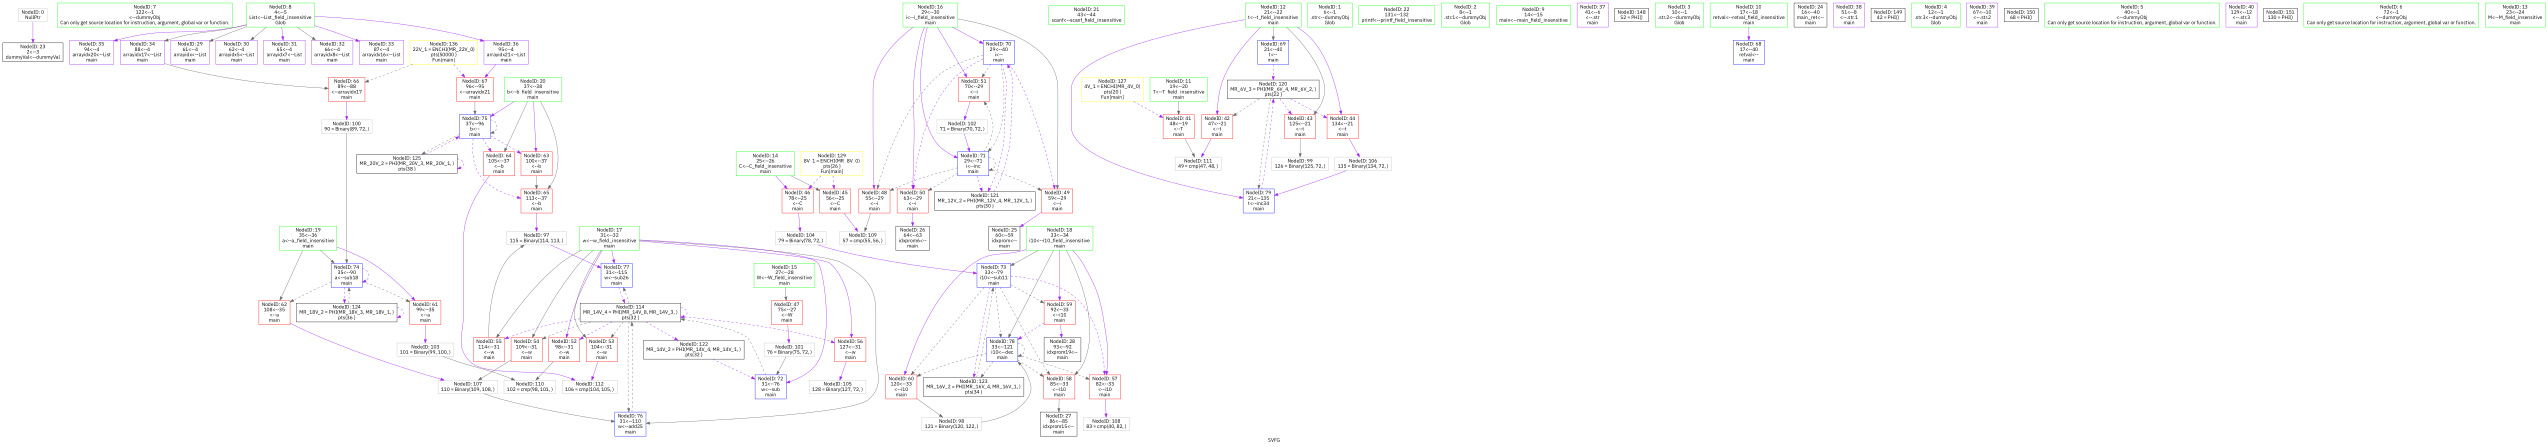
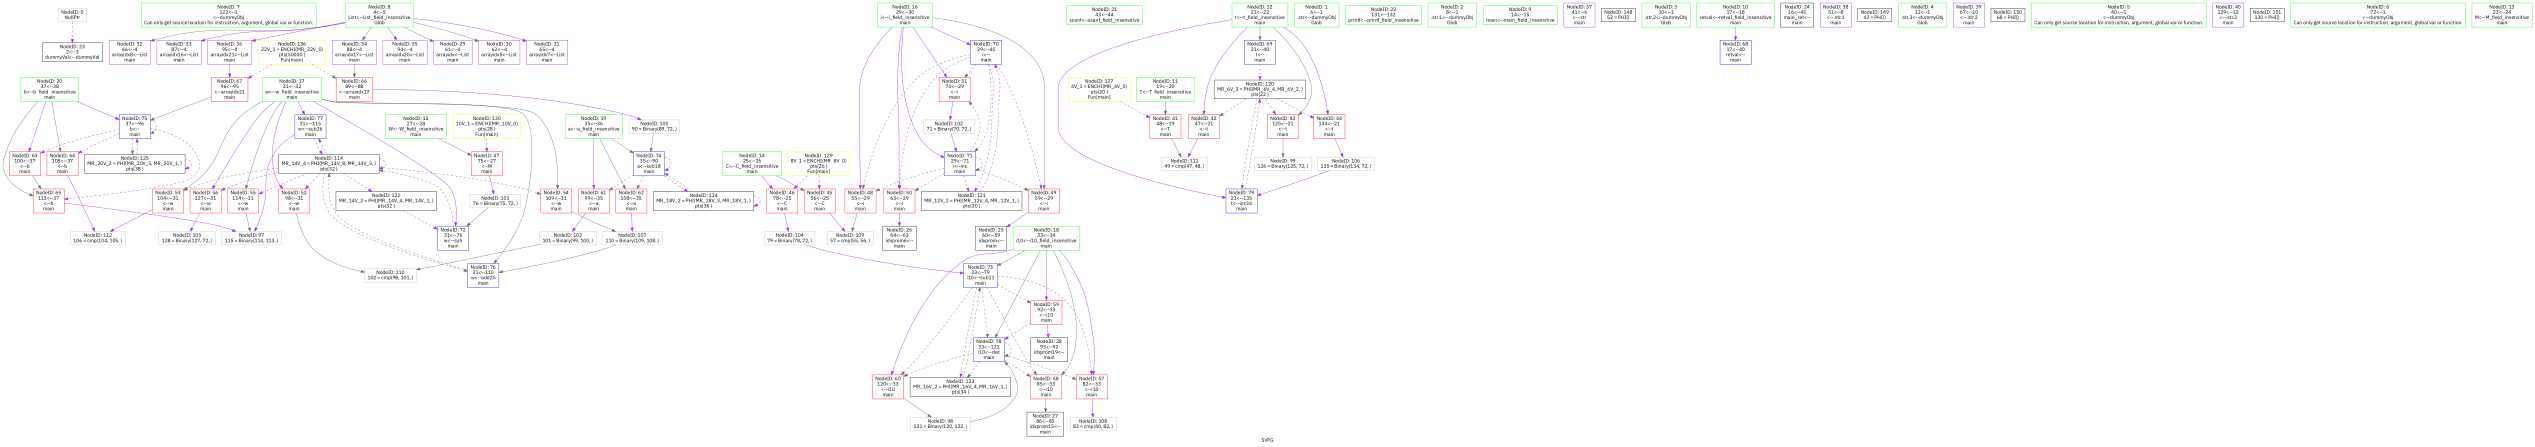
edge "NodeID: 0" -> "NodeID: 23": style solid -> dashed
node "NodeID: 130": added
edge "NodeID: 97" -> "NodeID: 77": reversed
